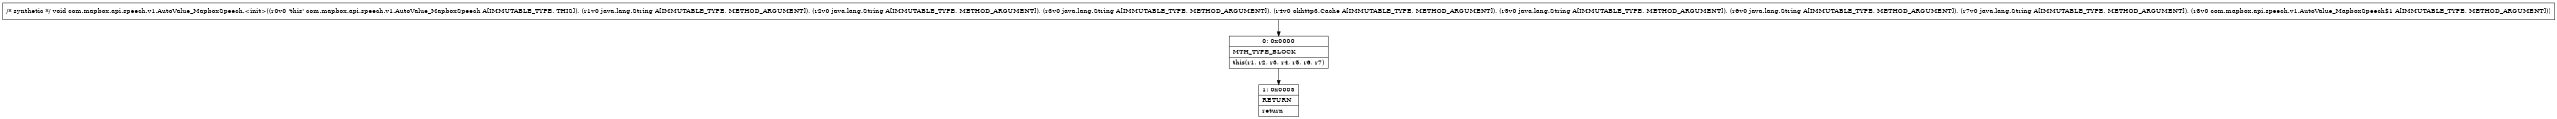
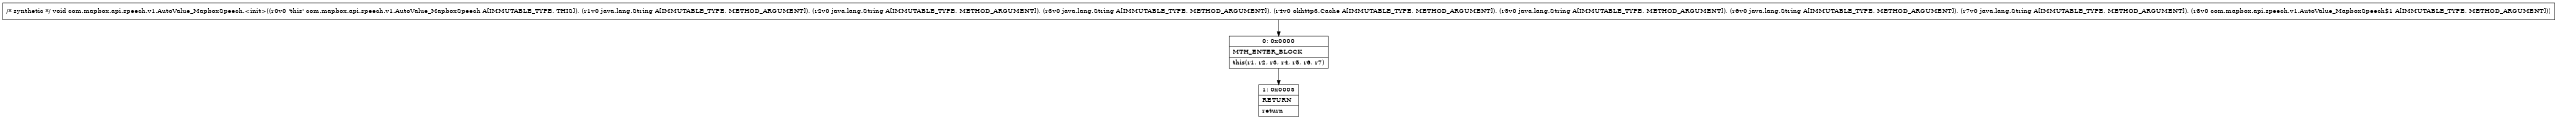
node "0: 0x0000": text "MTH_TYPE_BLOCK" -> "MTH_ENTER_BLOCK"
